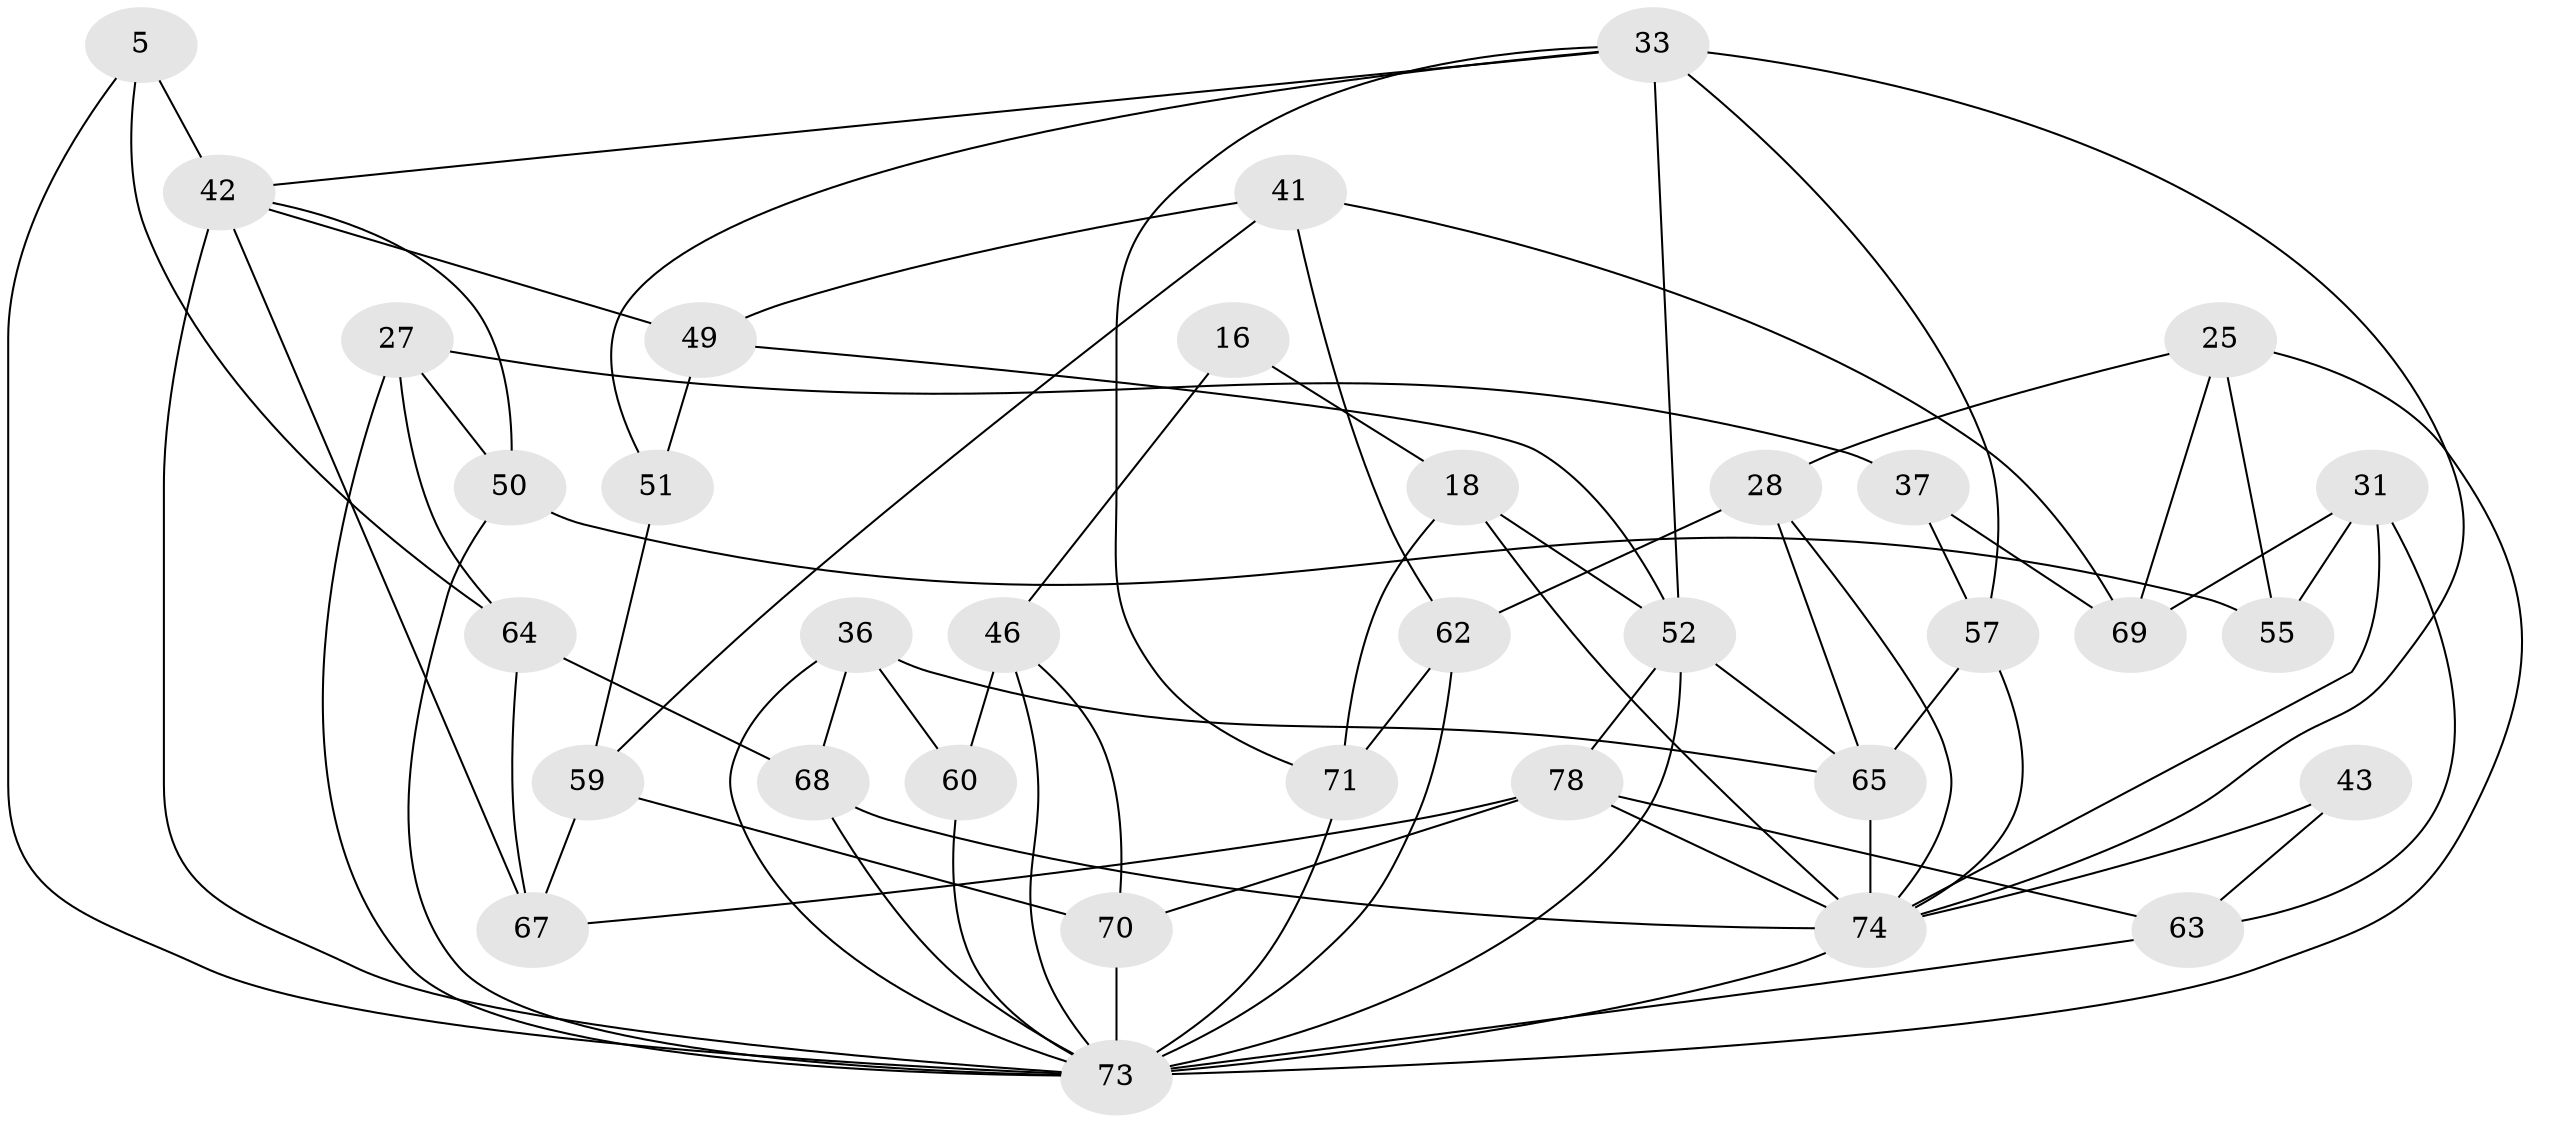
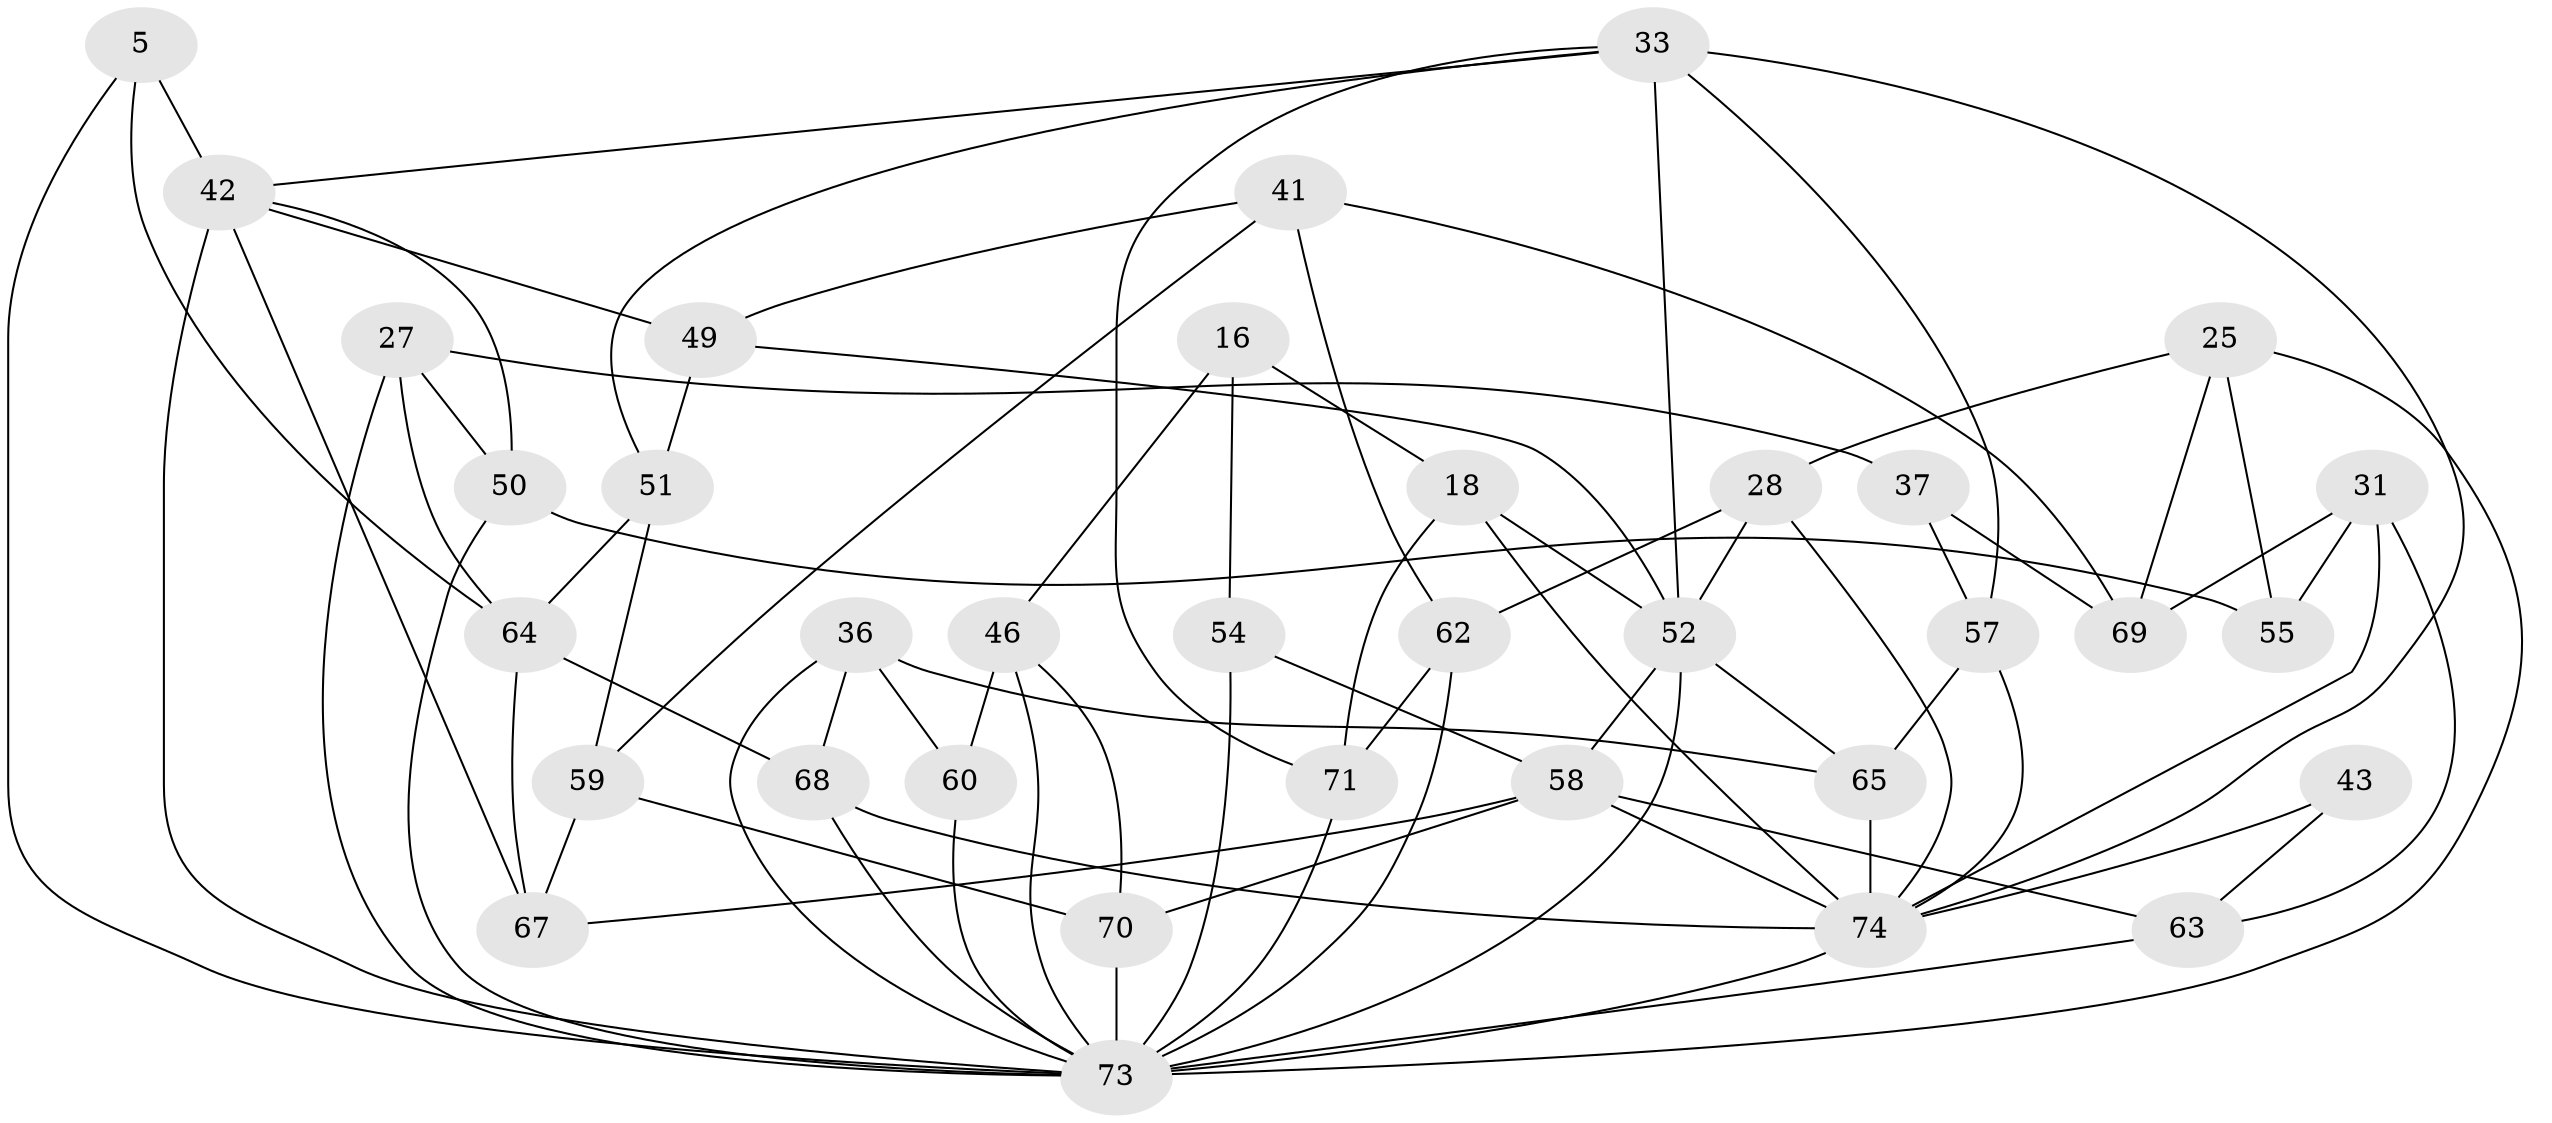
edge "51" -- "64": added
node "54": added
edge "28" -- "65": now "28" -- "52"
node "78": label "78" -> "58"
